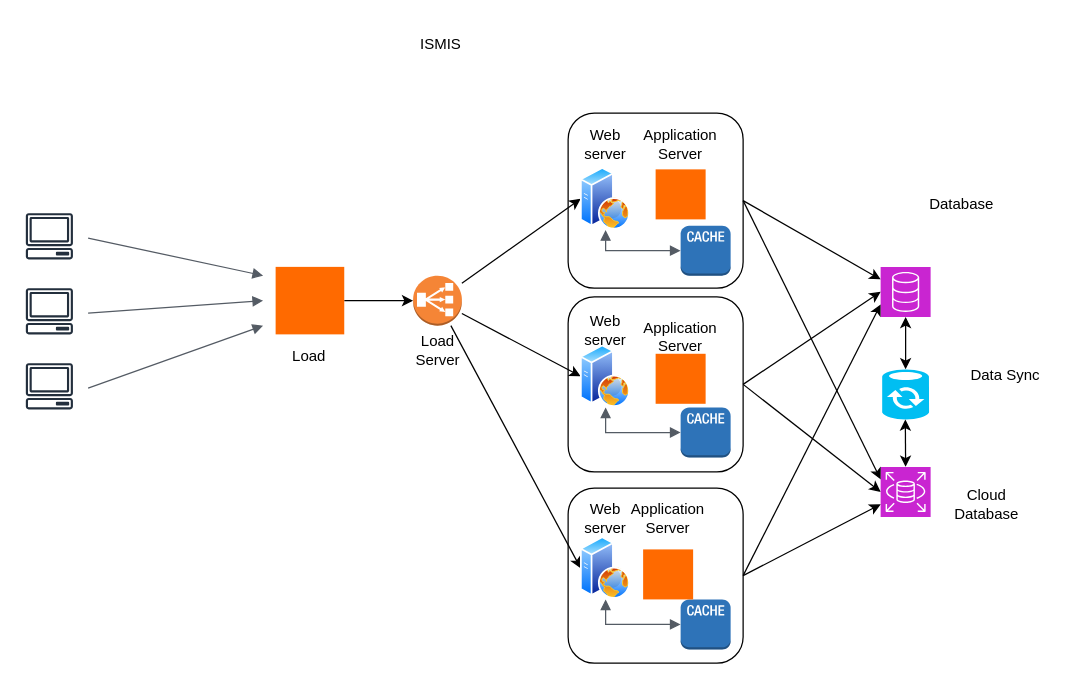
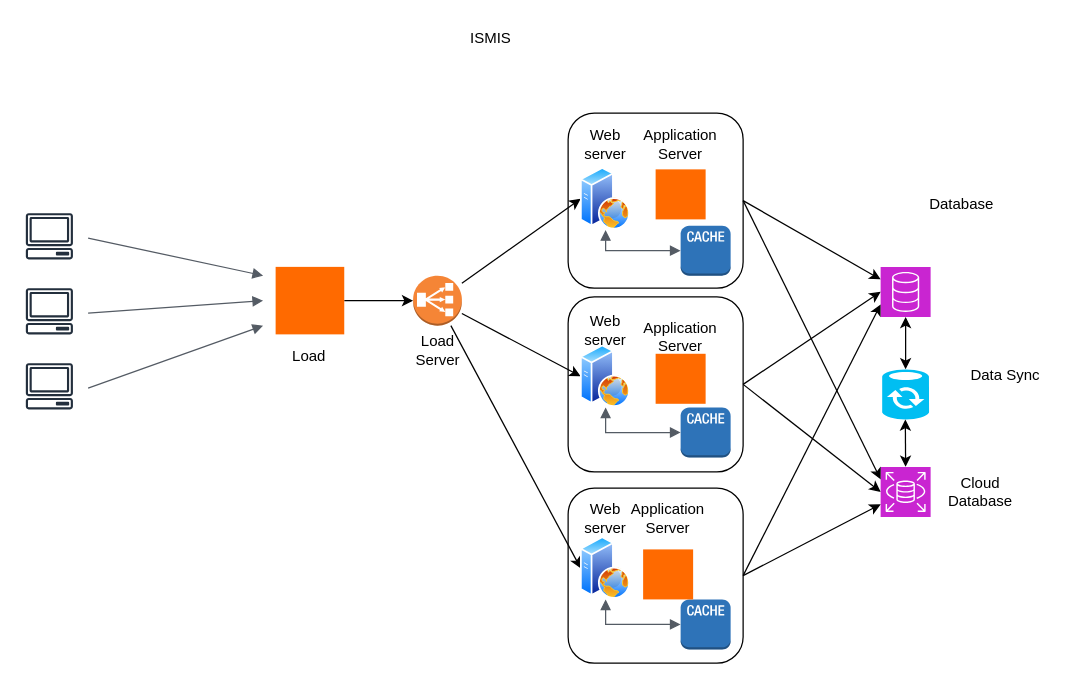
node "ISMIS": moved (443, 44) -> (493, 38)
node "Cloud Database": moved (987, 504) -> (981, 492)
